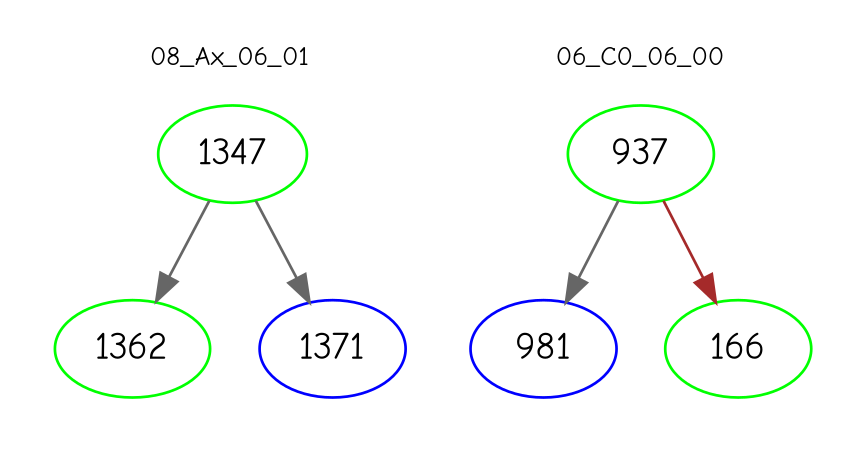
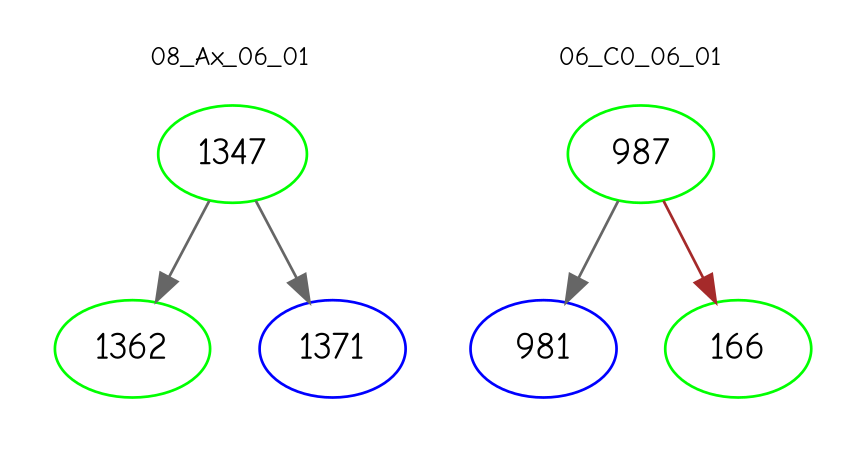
cluster "06_C0_06_00": label "06_C0_06_00" -> "06_C0_06_01"
node "937": label "937" -> "987"
